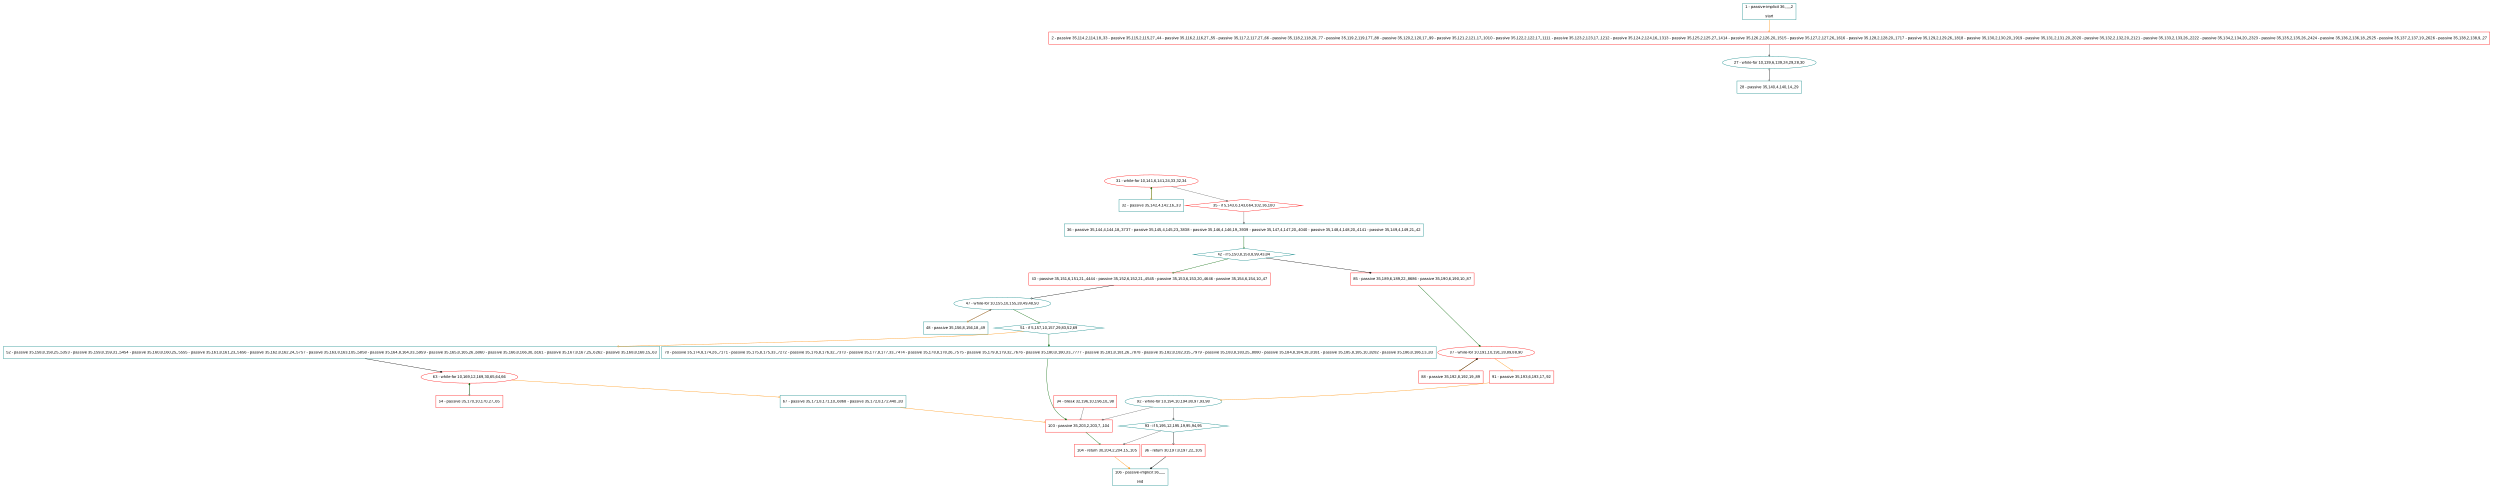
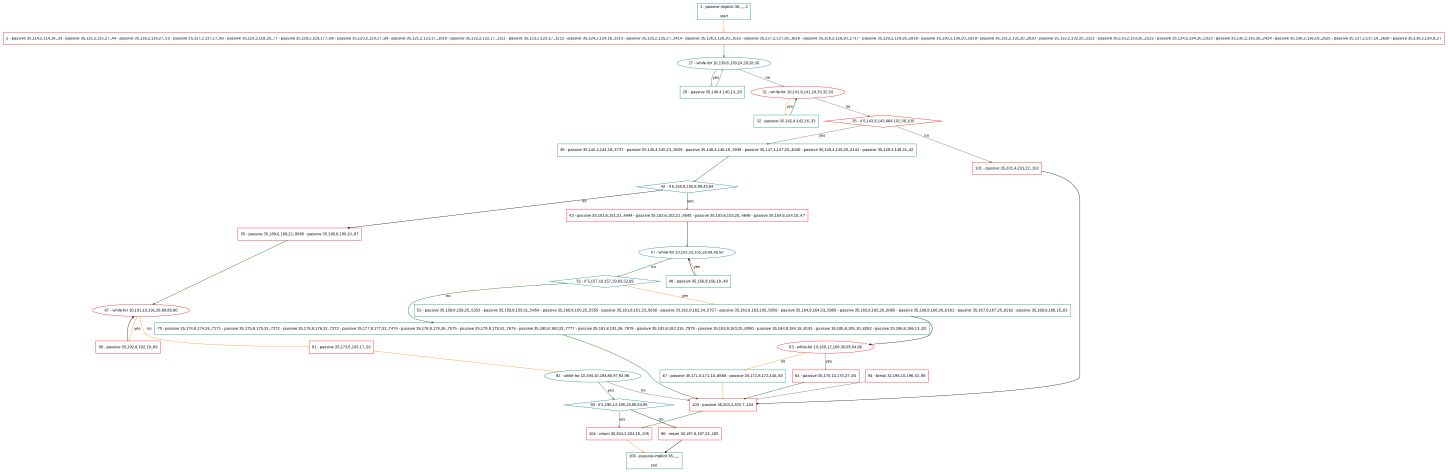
edge "27 - while-for 10,139,6,139,24,29,28,30" -> "31 - while-for 10,141,6,141,24,33,32,34": added, label "no"
node "101 - passive 35,201,4,201,22,,102": added
edge "48 - passive 35,156,8,156,18,,49" -> "47 - while-for 10,155,10,155,28,49,48,50": color gray40 -> black
node "91 - passive 35,193,6,193,17,,92": label "91 - passive 35,193,6,193,17,,92" -> "91 - passive 35,173,6,193,17,,92"
edge "64 - passive 35,170,10,170,27,,65" -> "63 - while-for 10,169,12,169,30,65,64,66": now "64 - passive 35,170,10,170,27,,65" -> "103 - passive 35,203,2,203,7,,104"
